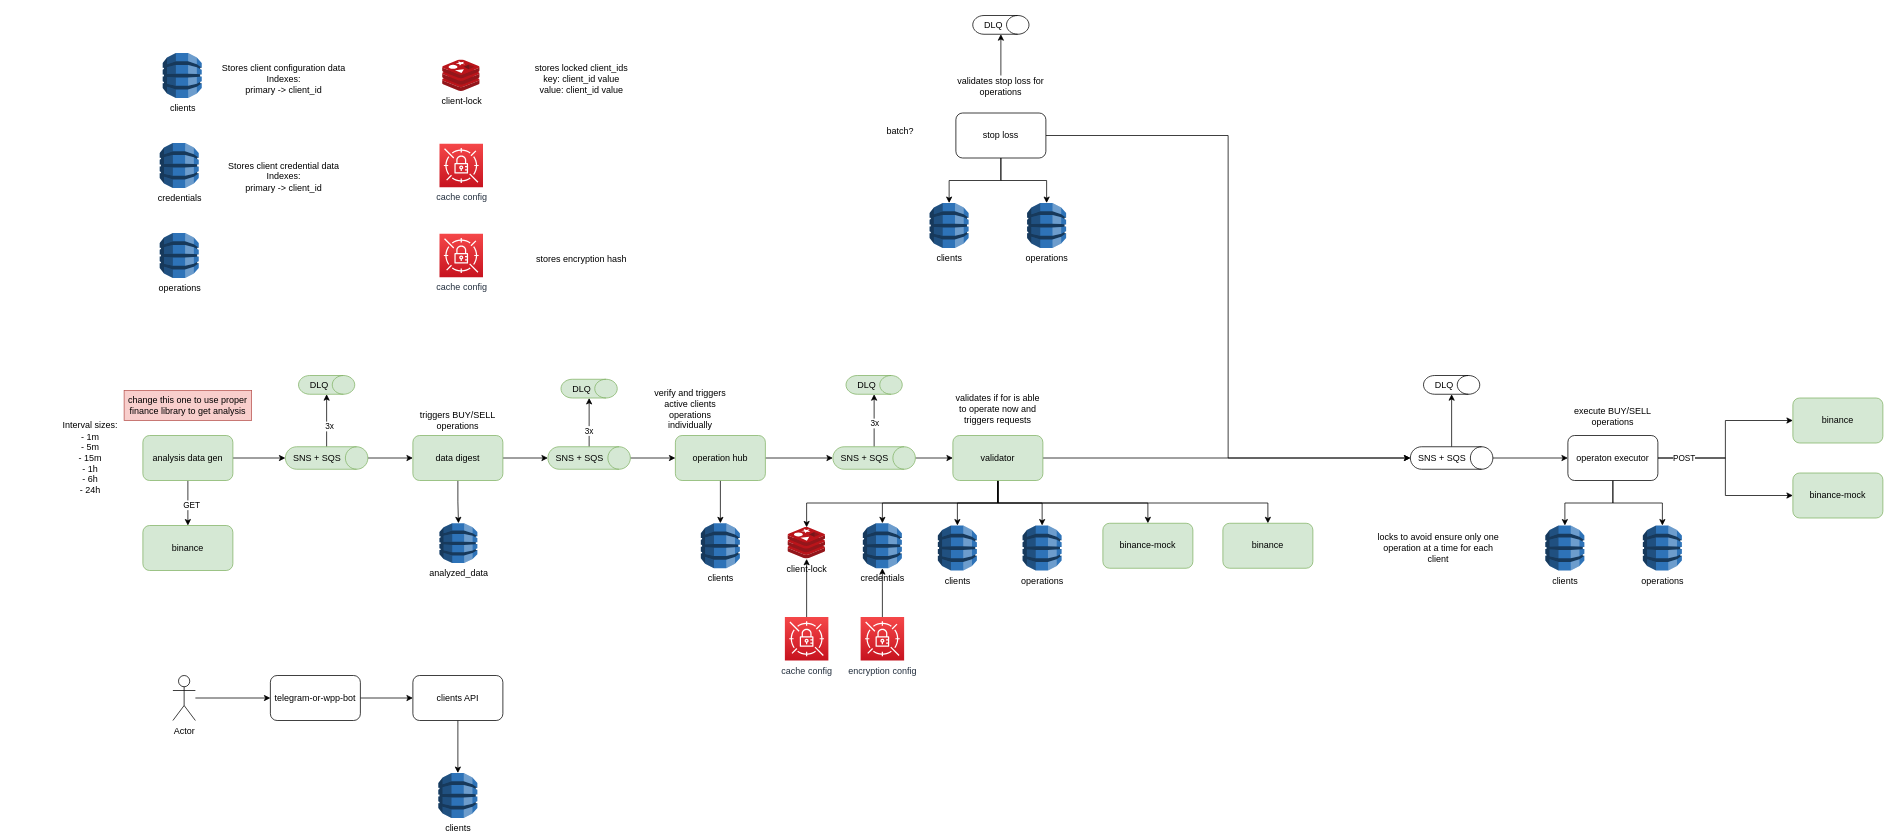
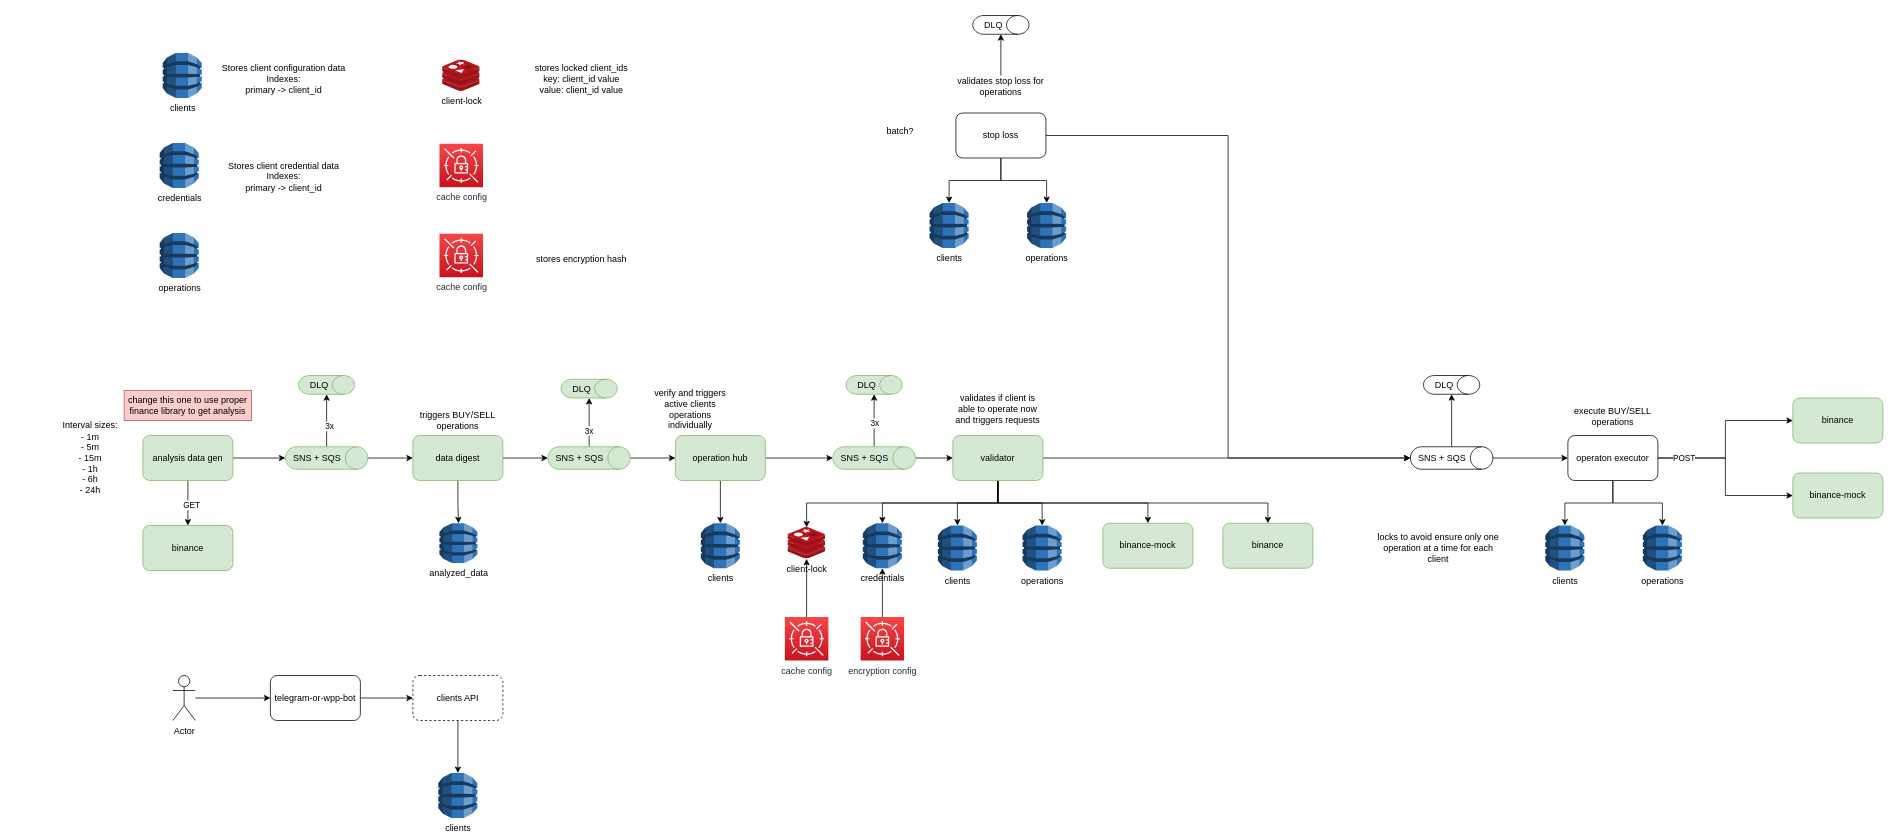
node "validates if for is able to operate now and triggers requests": label "validates if for is able to operate now and triggers requests" -> "validates if client is able to operate now and triggers requests"
node "clients API": style solid -> dashed
